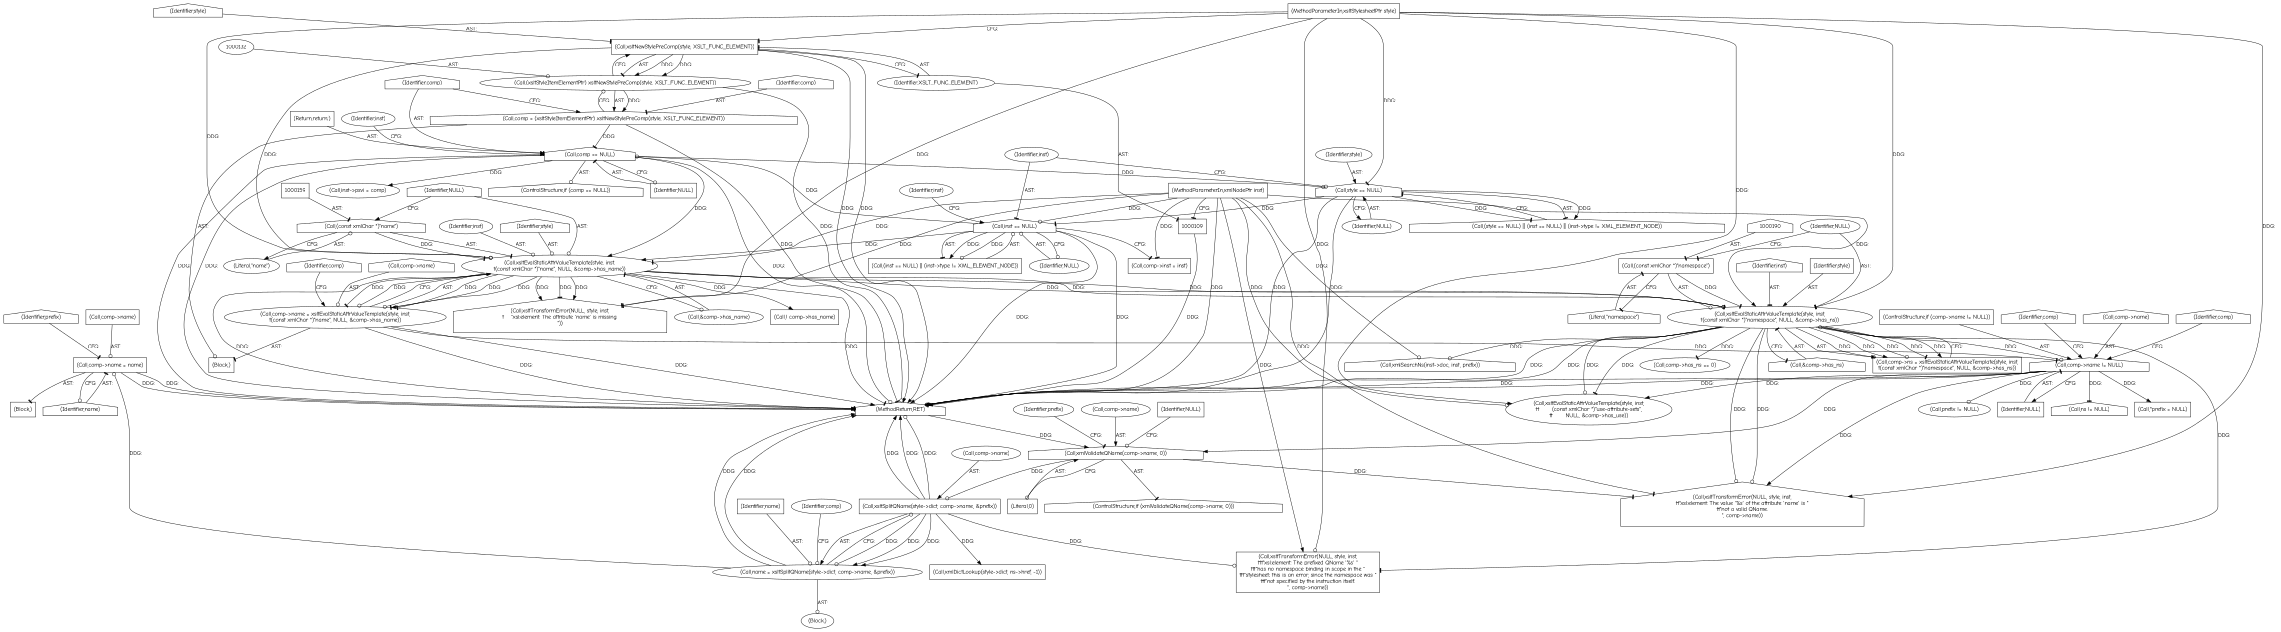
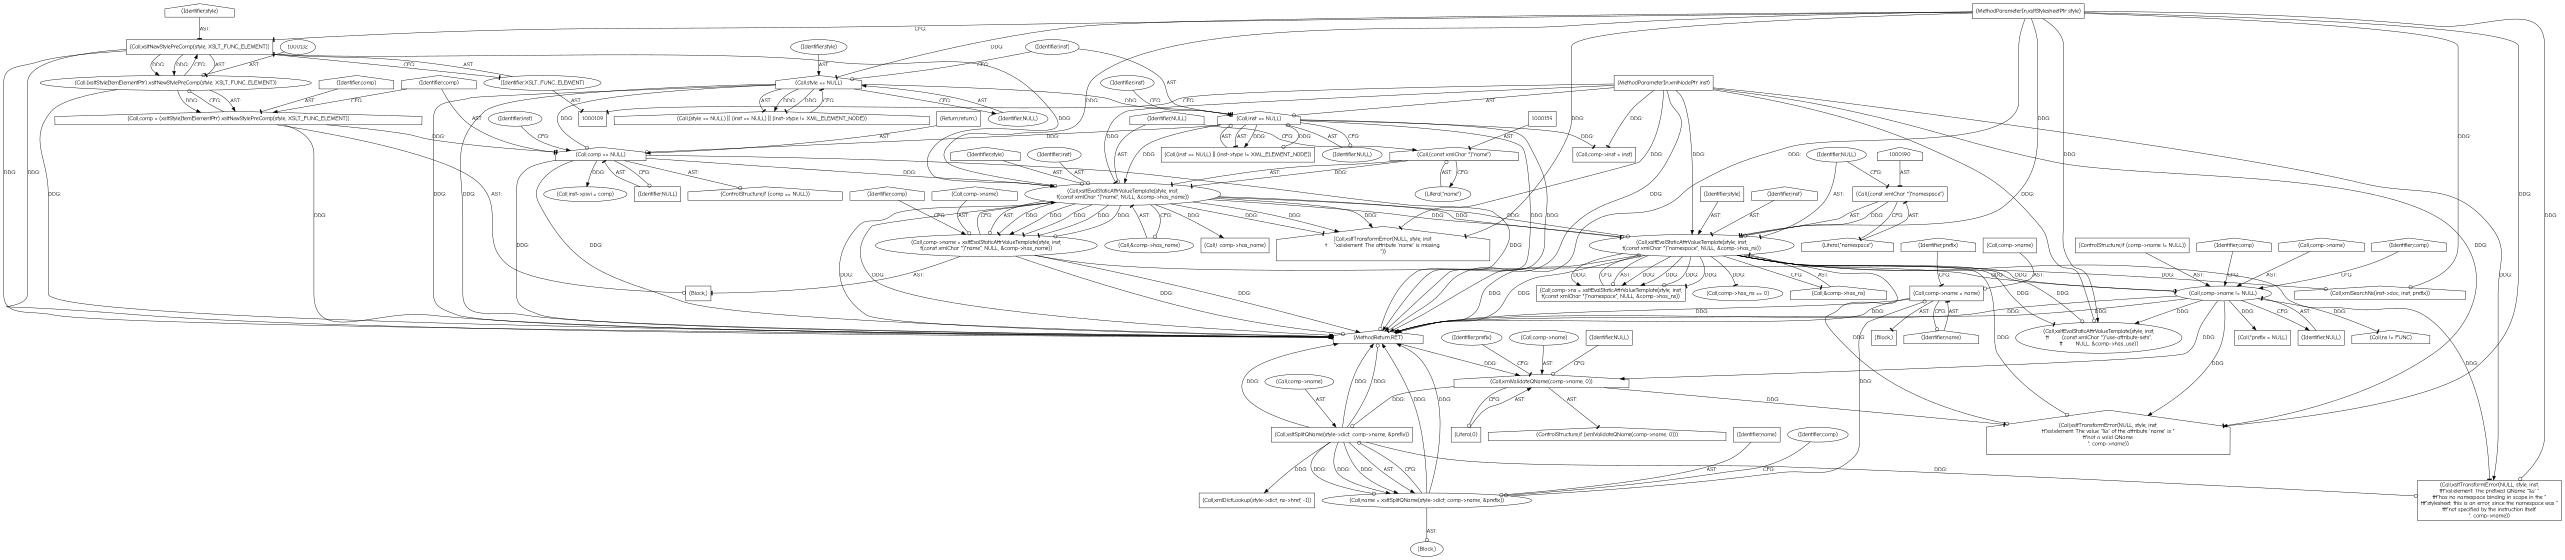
edge "(Call,comp == NULL)" -> "(Call,style == NULL)": reversed
edge "(MethodParameterIn,xmlNodePtr inst)" -> "(Call,inst == NULL)": label "DDG: " -> "AST: "
edge "(Call,inst == NULL)" -> "(Call,comp->inst = inst)": label "CFG: " -> "DDG: "
edge "(MethodParameterIn,xmlNodePtr inst)" -> "(Call,xmlSearchNs(inst->doc, inst, prefix))": now "(MethodParameterIn,xsltStylesheetPtr style)" -> "(Call,xmlSearchNs(inst->doc, inst, prefix))"
node "(Call,comp->name != NULL)": shape house -> ellipse
edge "1000109" -> "(MethodReturn,RET)": now "(MethodParameterIn,xsltStylesheetPtr style)" -> "(MethodReturn,RET)"
node "(Call,prefix != NULL)": removed
node "(Call,ns != NULL)": label "(Call,ns != NULL)" -> "(Call,ns != FUNC)"
